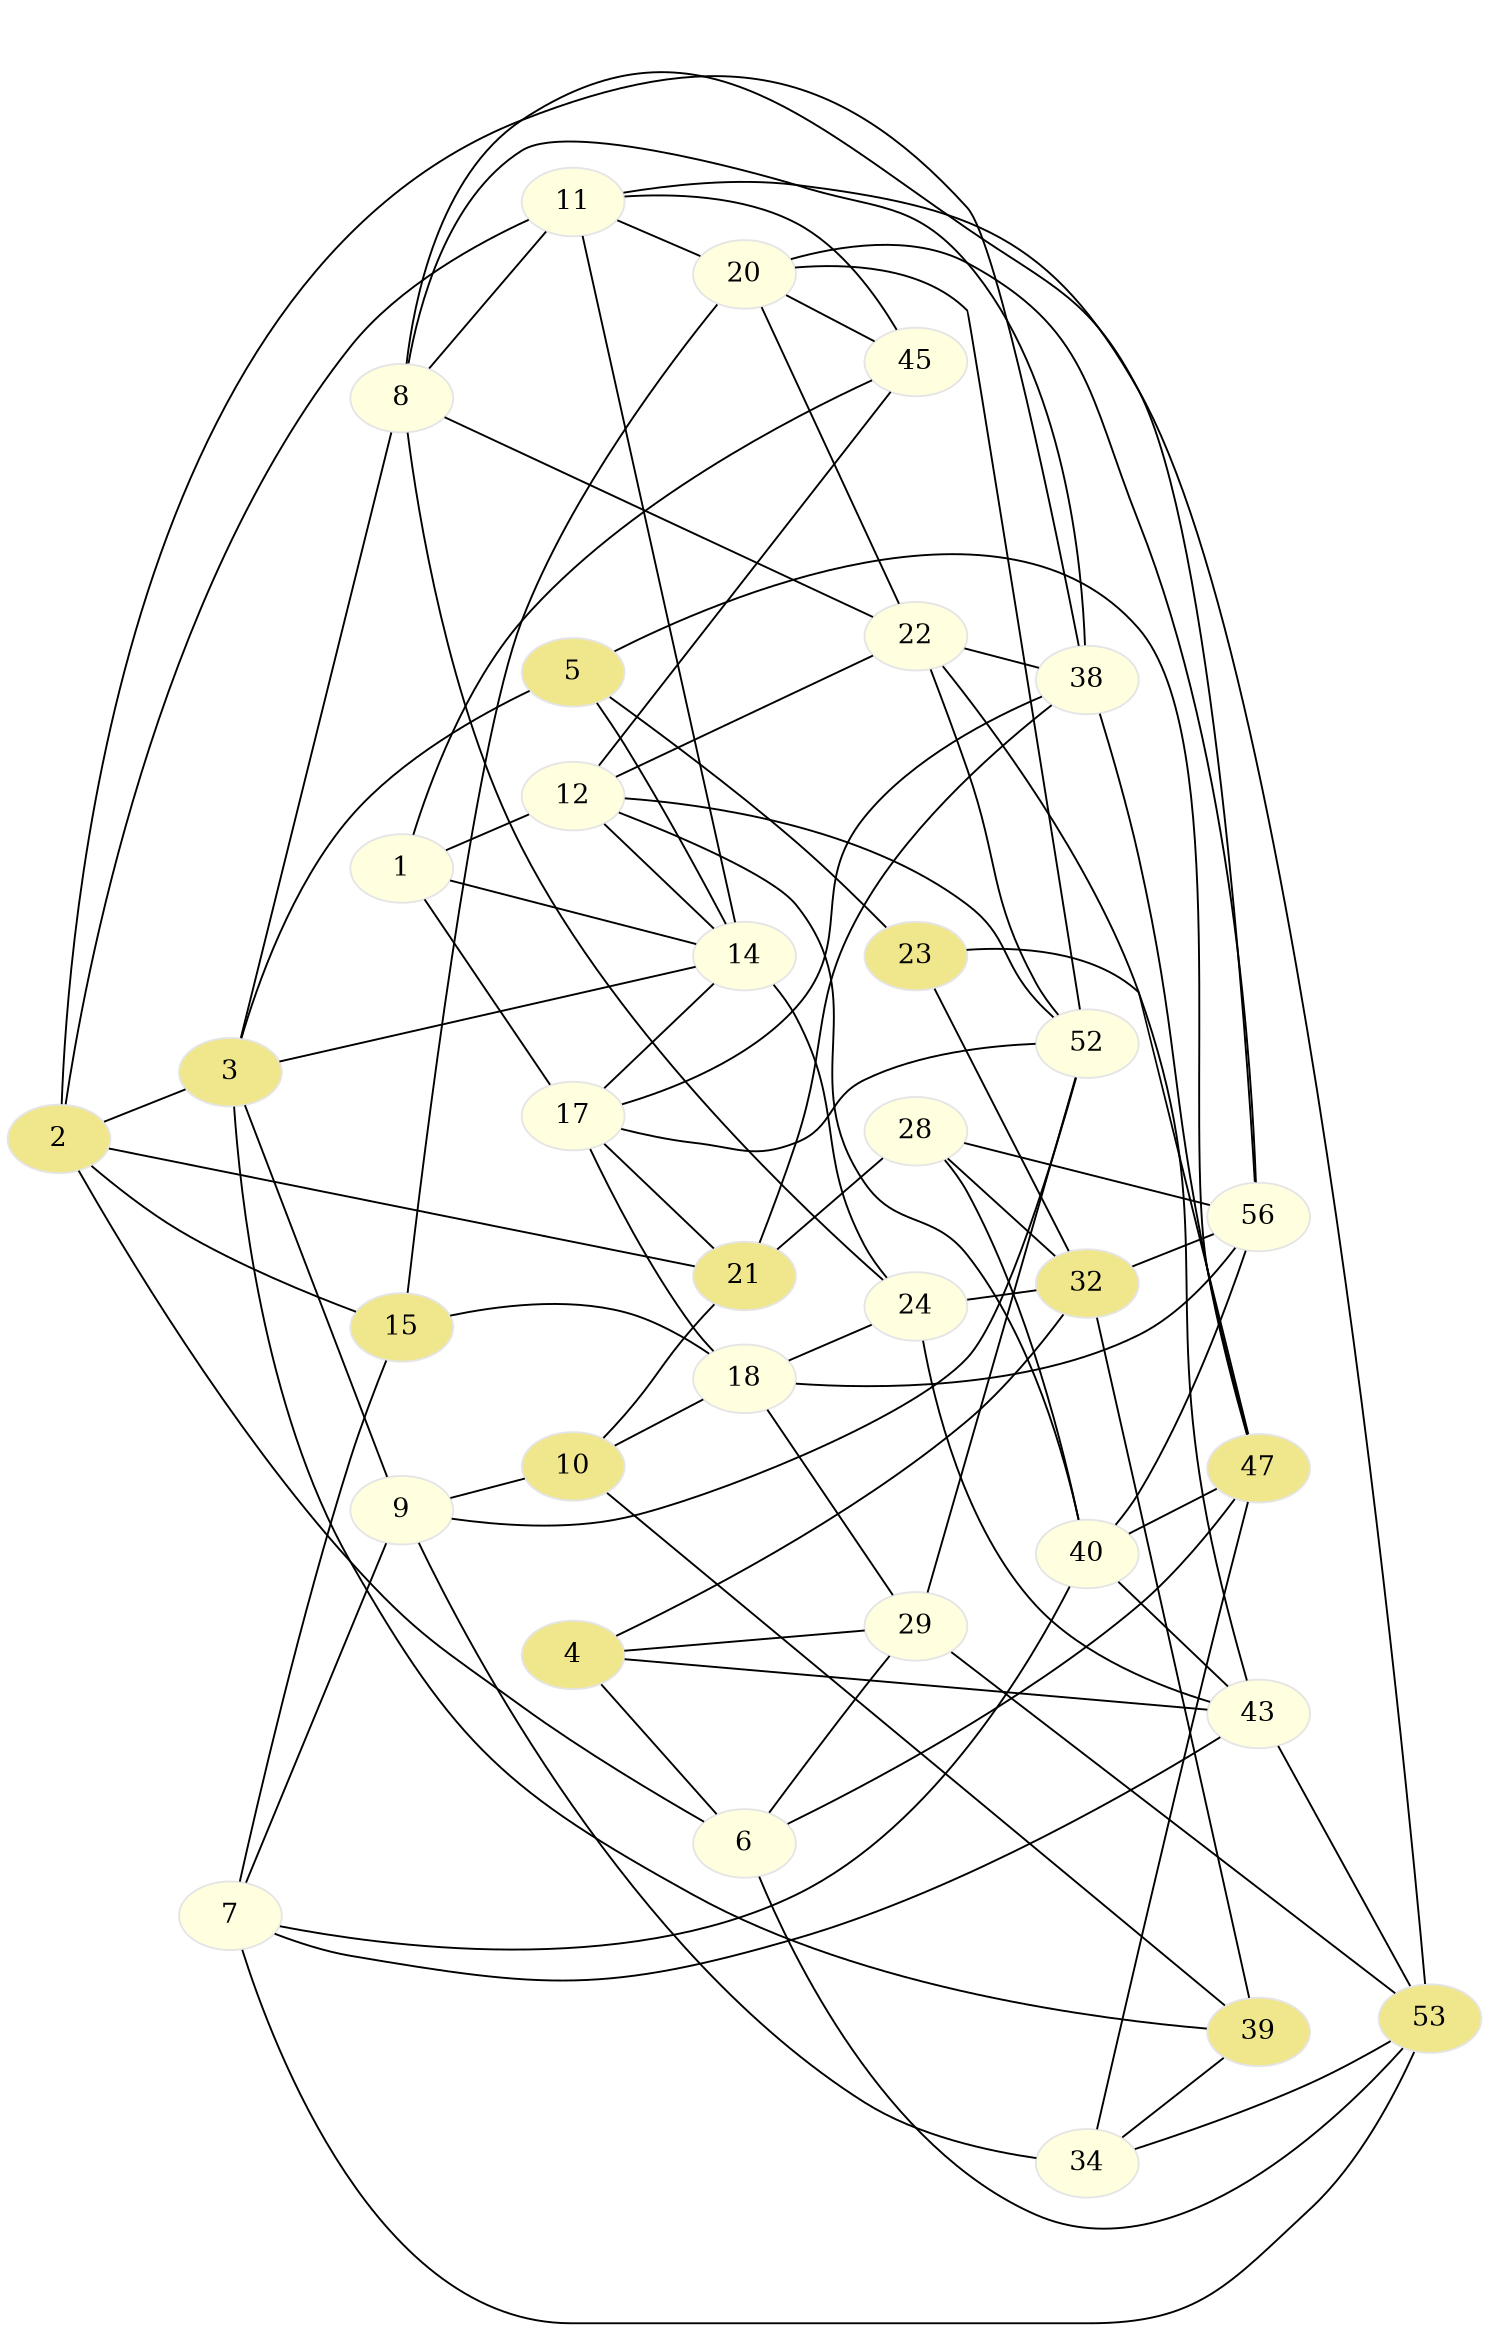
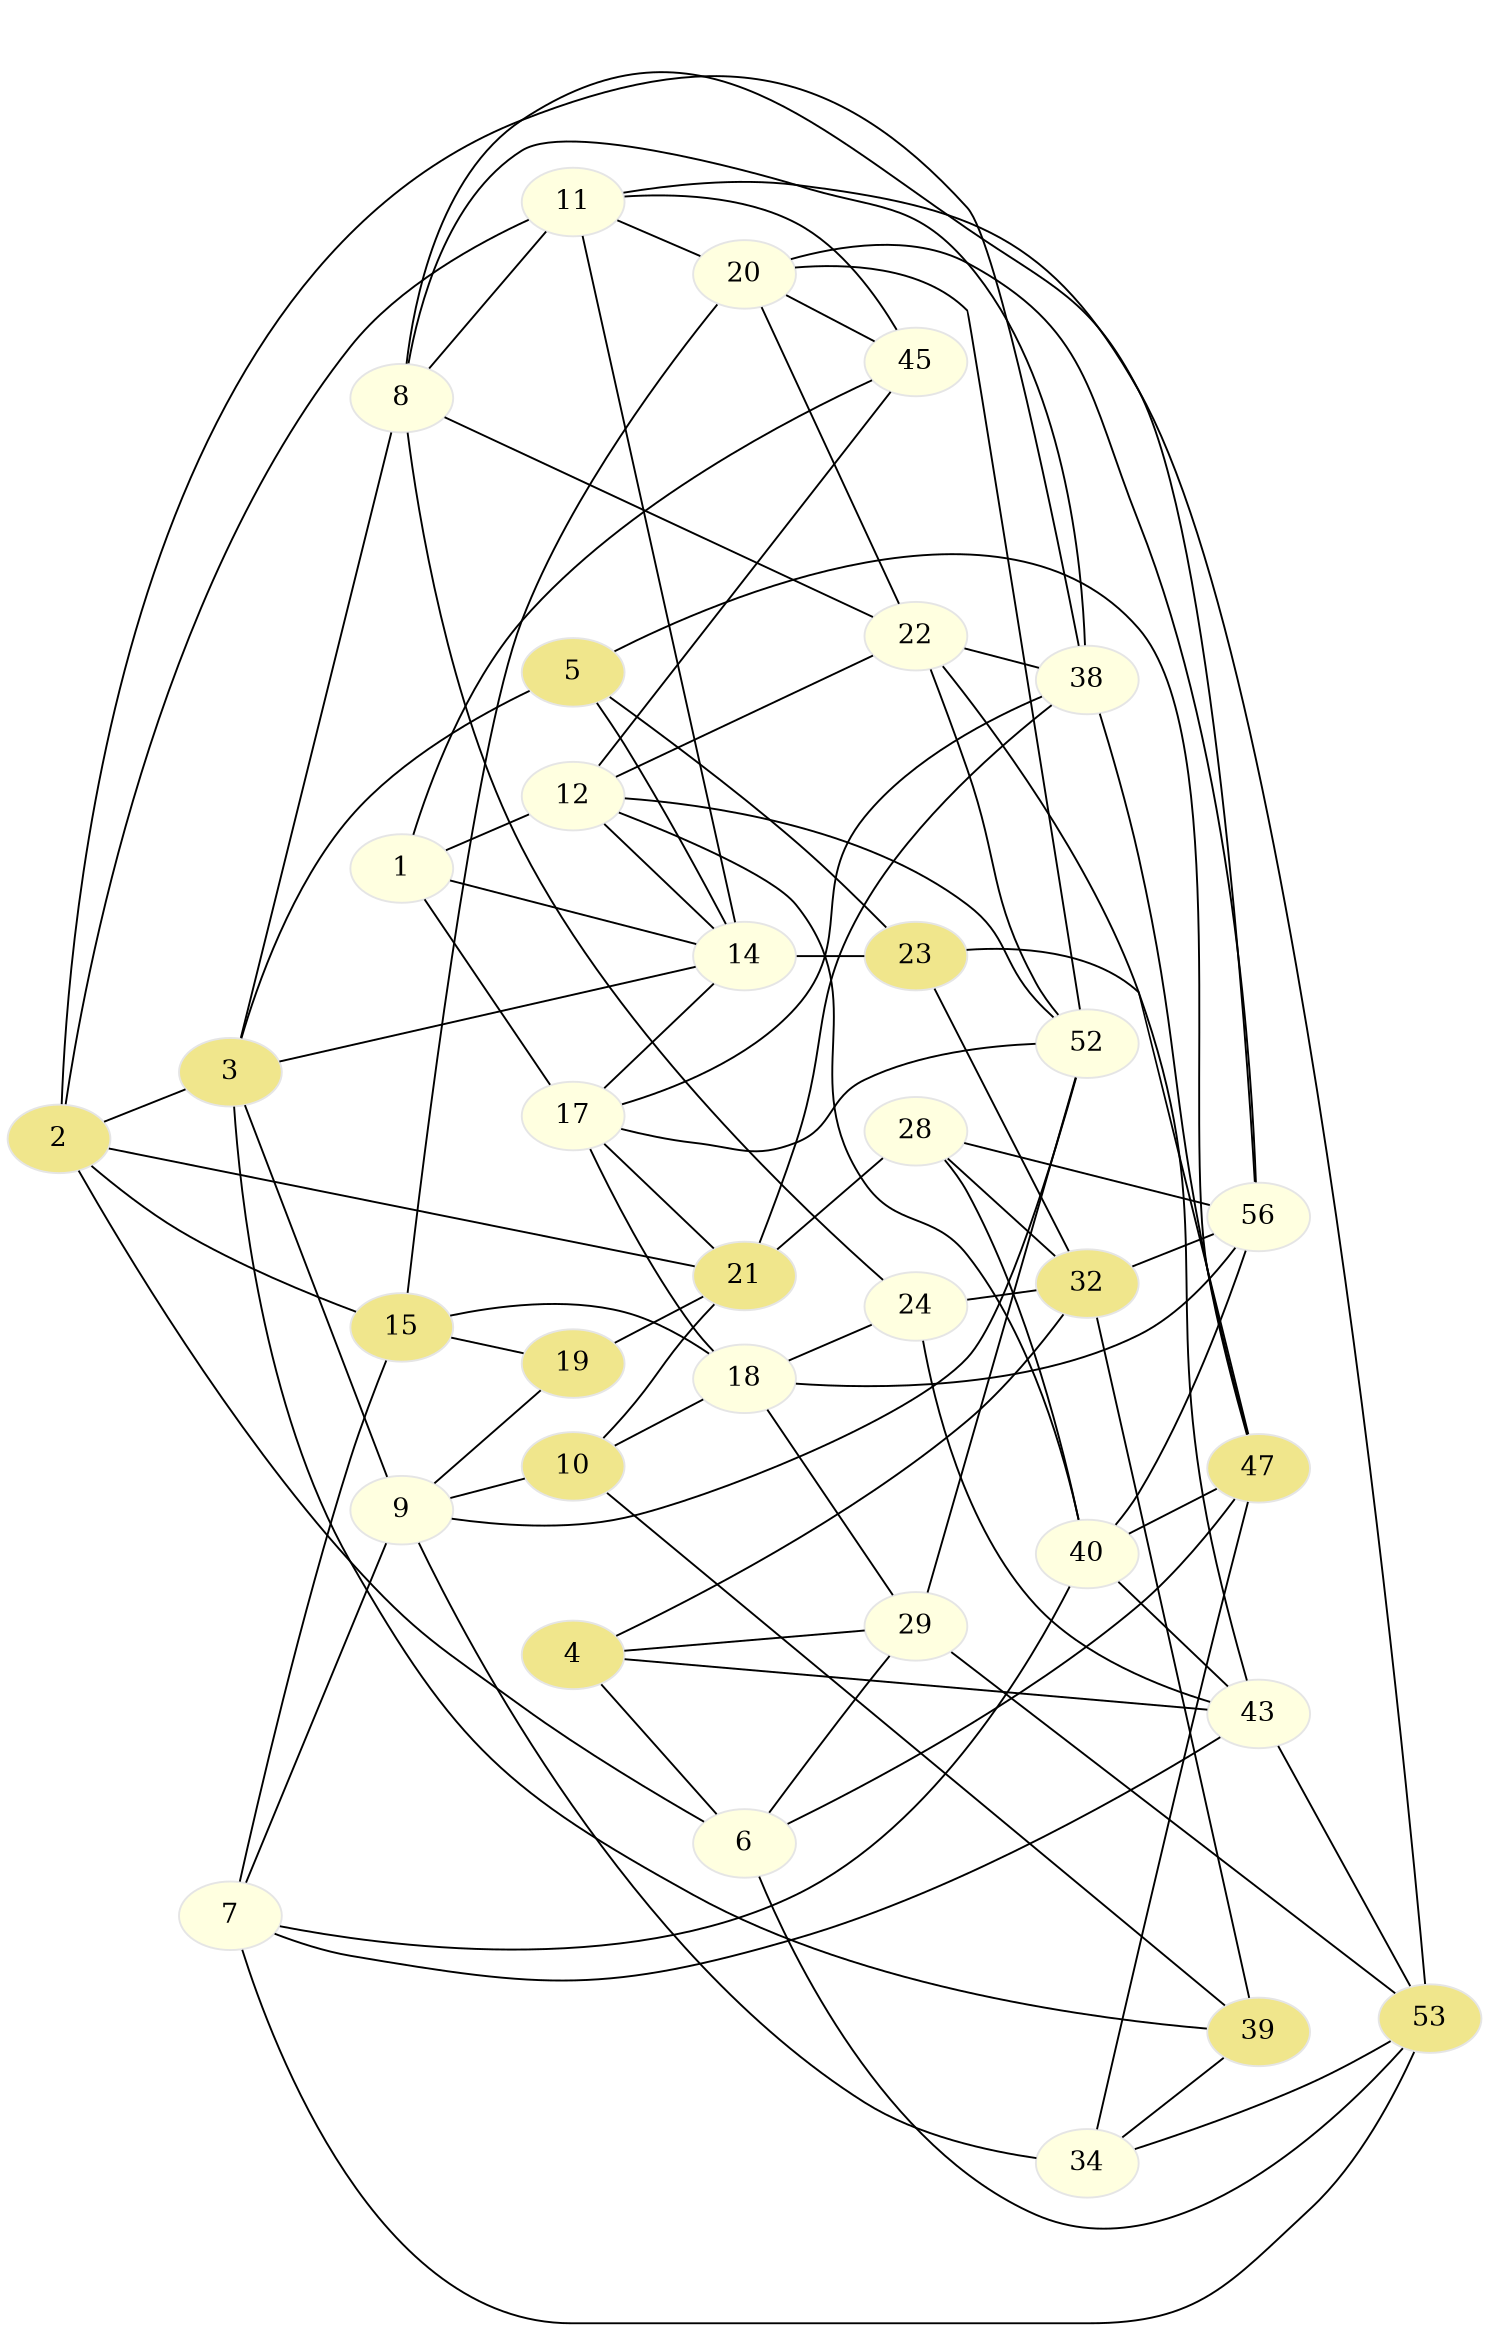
edge "14" -- "24": now "14" -- "23"
node "19": added
